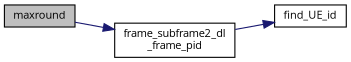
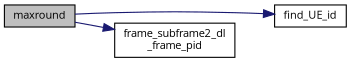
edge "frame_subframe2_dl _frame_pid" -> "find_UE_id": now "maxround" -> "find_UE_id"
